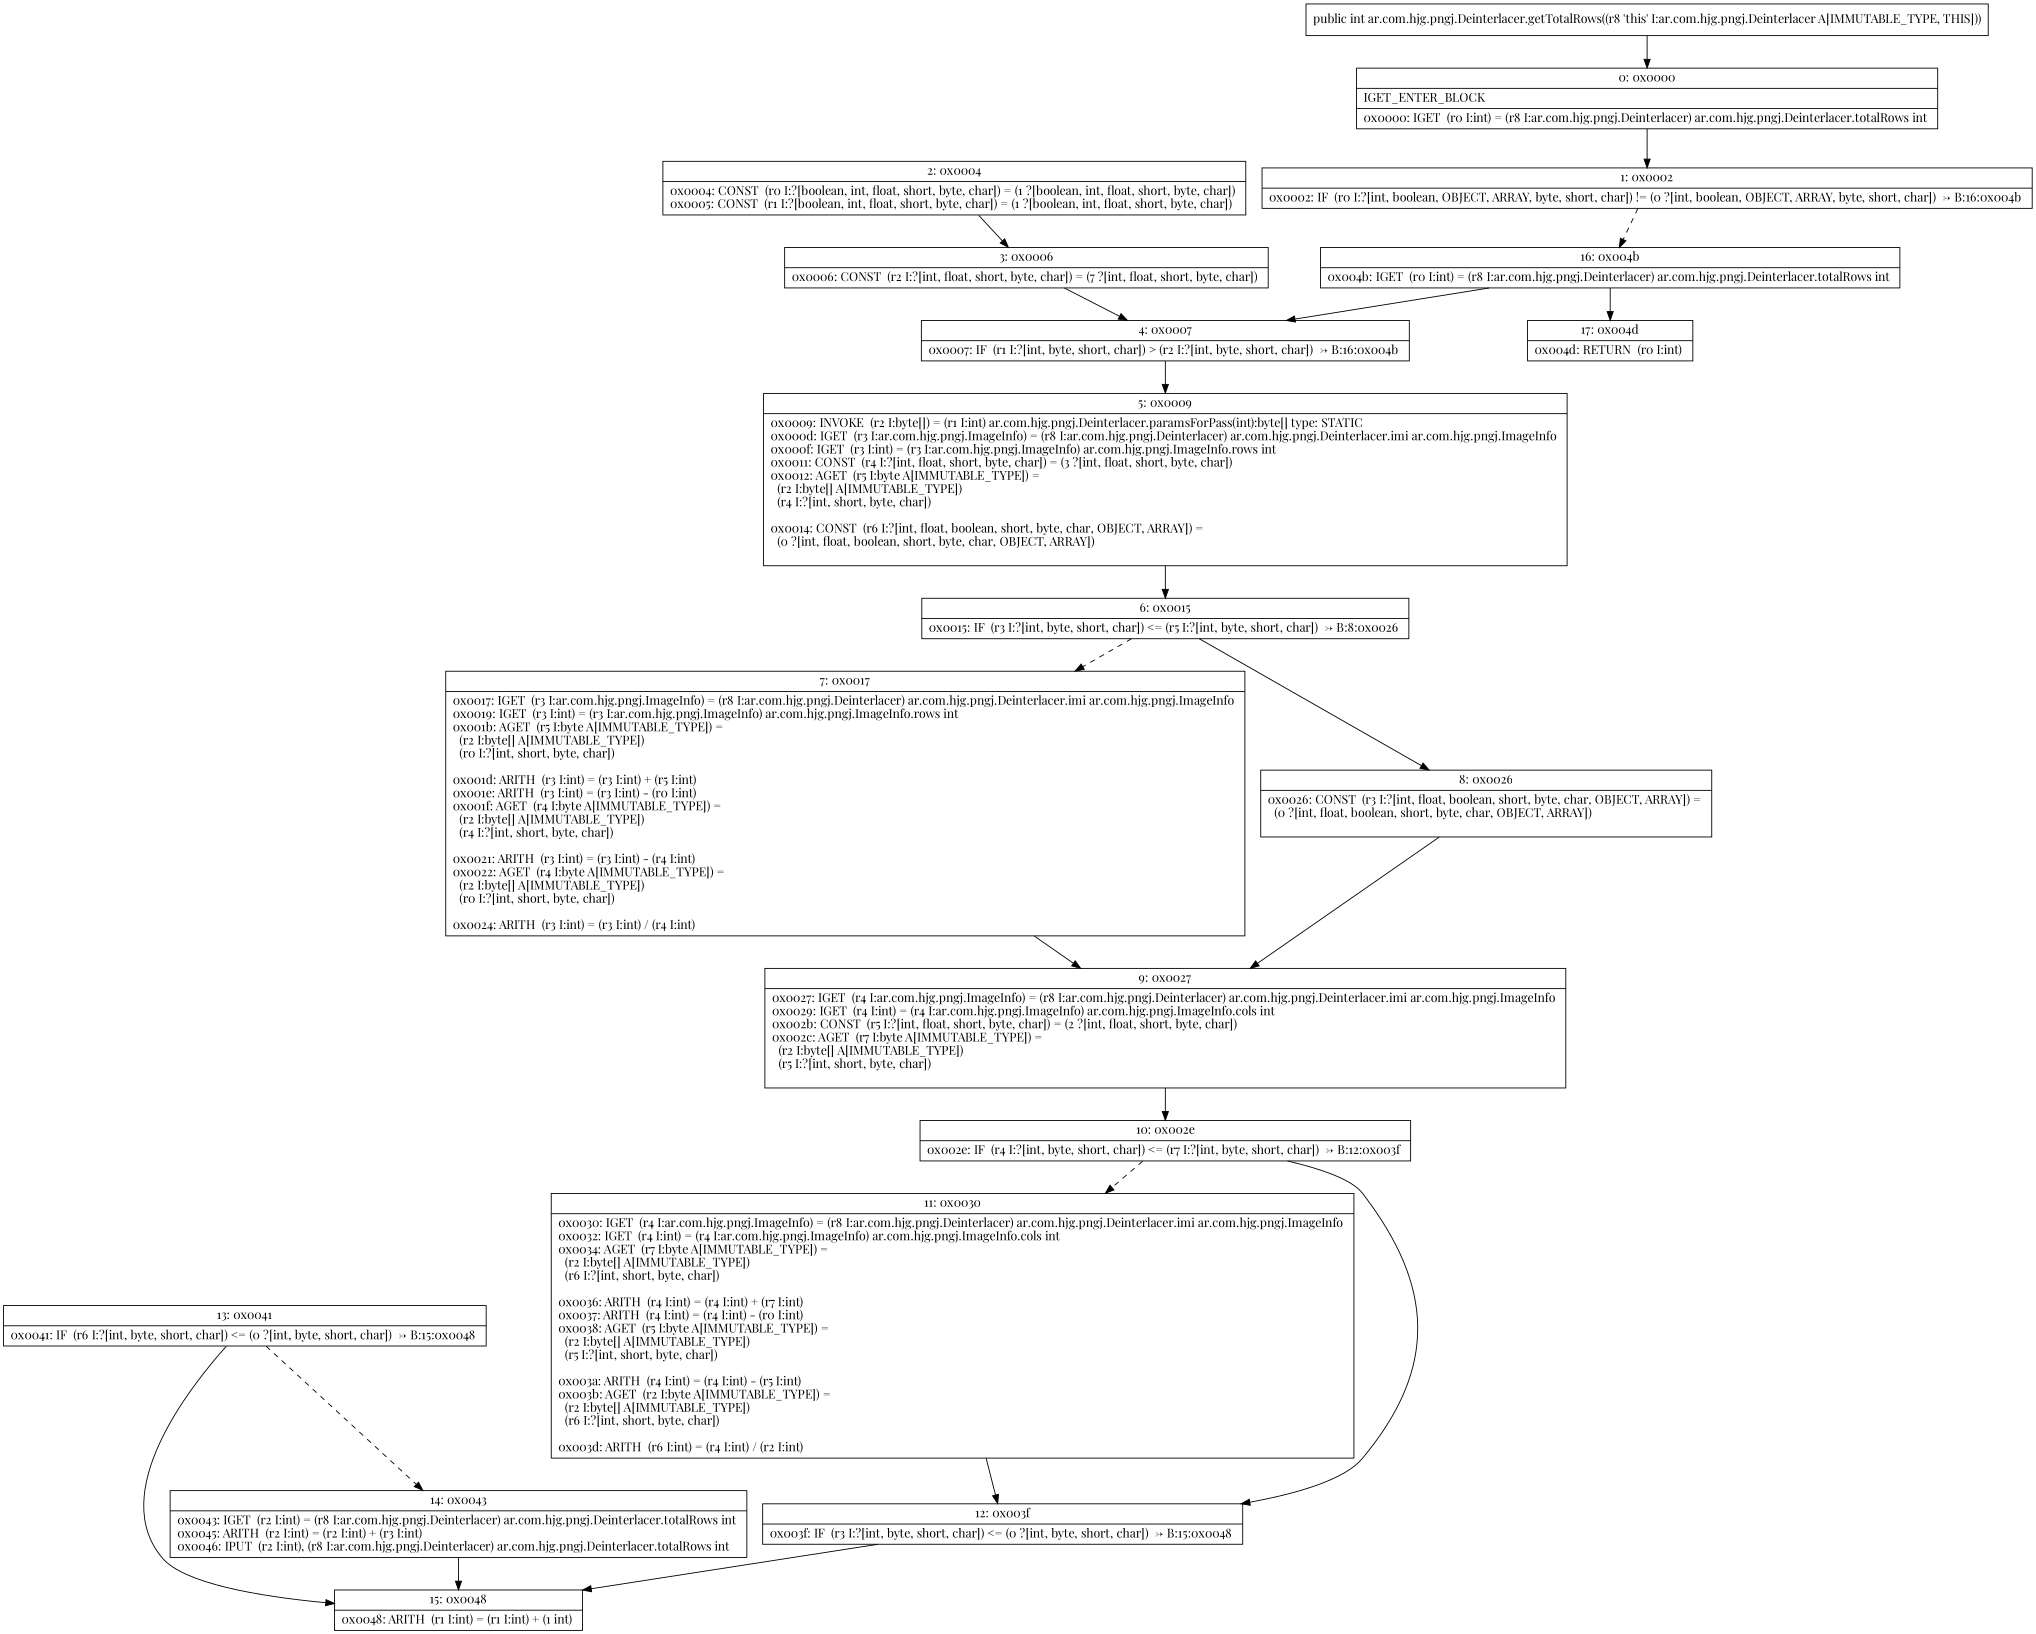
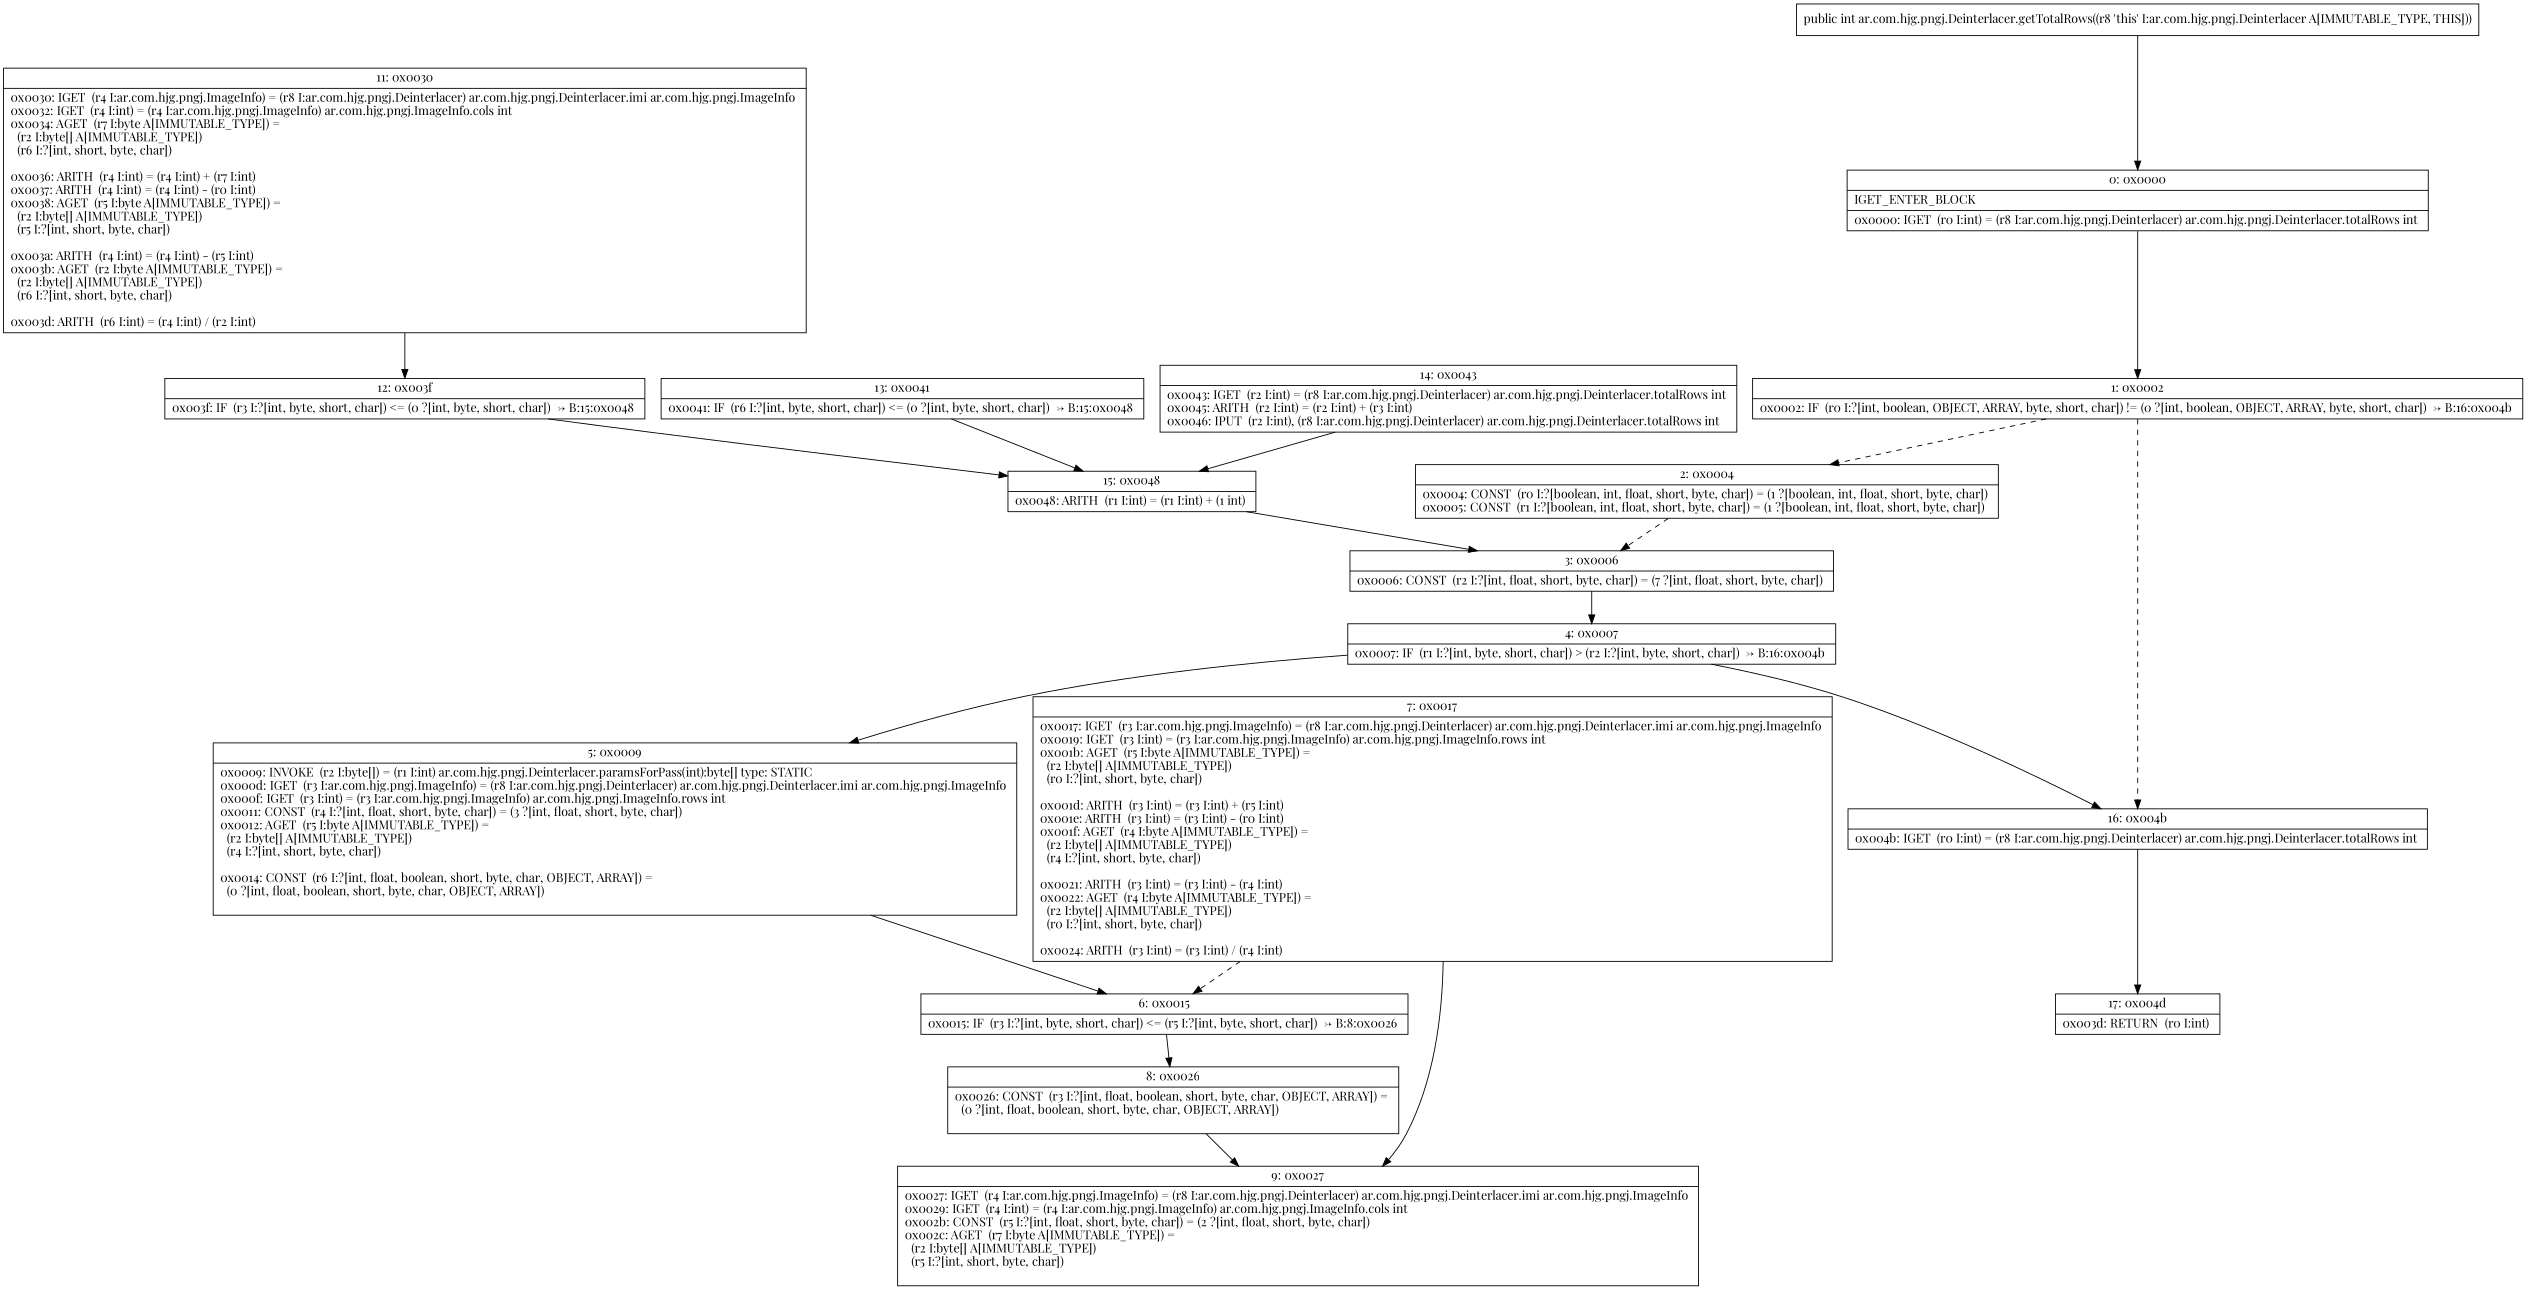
edge "2: 0x0004" -> "3: 0x0006": style solid -> dashed
edge "16: 0x004b" -> "4: 0x0007": reversed
node "17: 0x004d": text "0x004d: RETURN  (r0 I:int)" -> "0x003d: RETURN  (r0 I:int)"
edge "1: 0x0002" -> "2: 0x0004": added
edge "15: 0x0048" -> "3: 0x0006": added
edge "6: 0x0015" -> "7: 0x0017": reversed
node "10: 0x002e": removed
edge "13: 0x0041" -> "14: 0x0043": removed
